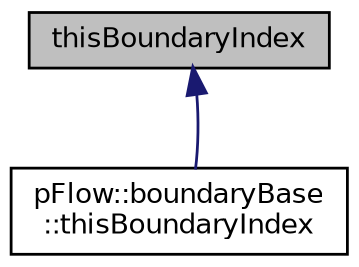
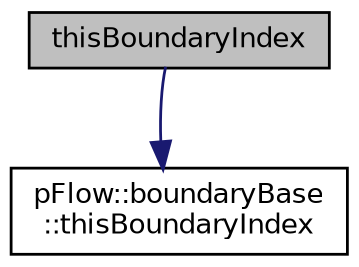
edge "pFlow::boundaryBase ::thisBoundaryIndex" -> "thisBoundaryIndex": reversed
